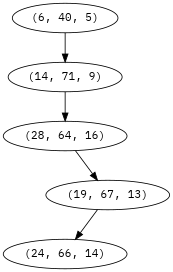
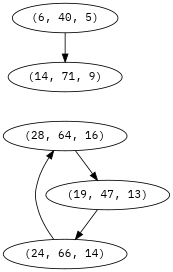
edge "(14, 71, 9)" -> "(28, 64, 16)": now "(24, 66, 14)" -> "(28, 64, 16)"
node "(19, 67, 13)": label "(19, 67, 13)" -> "(19, 47, 13)"
